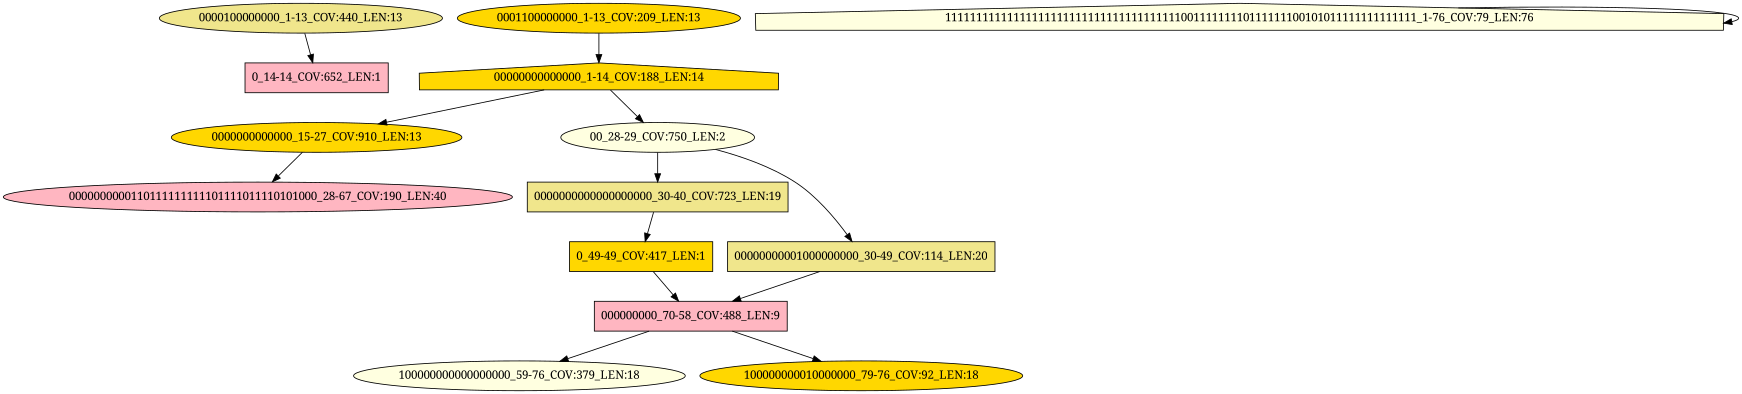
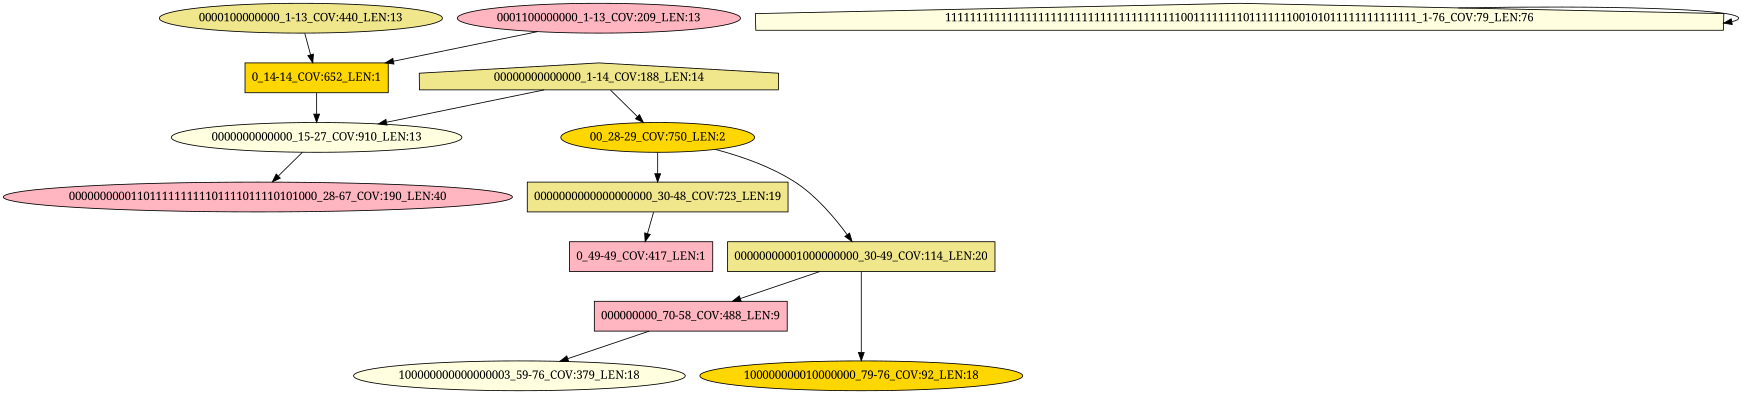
node "0001100000000_1-13_COV:209_LEN:13": fillcolor gold -> lightpink
edge "0001100000000_1-13_COV:209_LEN:13" -> "00000000000000_1-14_COV:188_LEN:14": now "0001100000000_1-13_COV:209_LEN:13" -> "0_14-14_COV:652_LEN:1"
node "0_14-14_COV:652_LEN:1": fillcolor lightpink -> gold
node "00000000000000_1-14_COV:188_LEN:14": fillcolor gold -> khaki
edge "0_14-14_COV:652_LEN:1" -> "0000000000000_15-27_COV:910_LEN:13": added
node "0000000000000_15-27_COV:910_LEN:13": fillcolor gold -> lightyellow
node "00_28-29_COV:750_LEN:2": fillcolor lightyellow -> gold
node "0000000000000000000_30-40_COV:723_LEN:19": label "0000000000000000000_30-40_COV:723_LEN:19" -> "0000000000000000000_30-48_COV:723_LEN:19"
node "0_49-49_COV:417_LEN:1": fillcolor gold -> lightpink
edge "0_49-49_COV:417_LEN:1" -> "000000000_70-58_COV:488_LEN:9": removed
edge "000000000_70-58_COV:488_LEN:9" -> "100000000010000000_79-76_COV:92_LEN:18": now "00000000001000000000_30-49_COV:114_LEN:20" -> "100000000010000000_79-76_COV:92_LEN:18"
node "100000000000000000_59-76_COV:379_LEN:18": label "100000000000000000_59-76_COV:379_LEN:18" -> "100000000000000003_59-76_COV:379_LEN:18"
